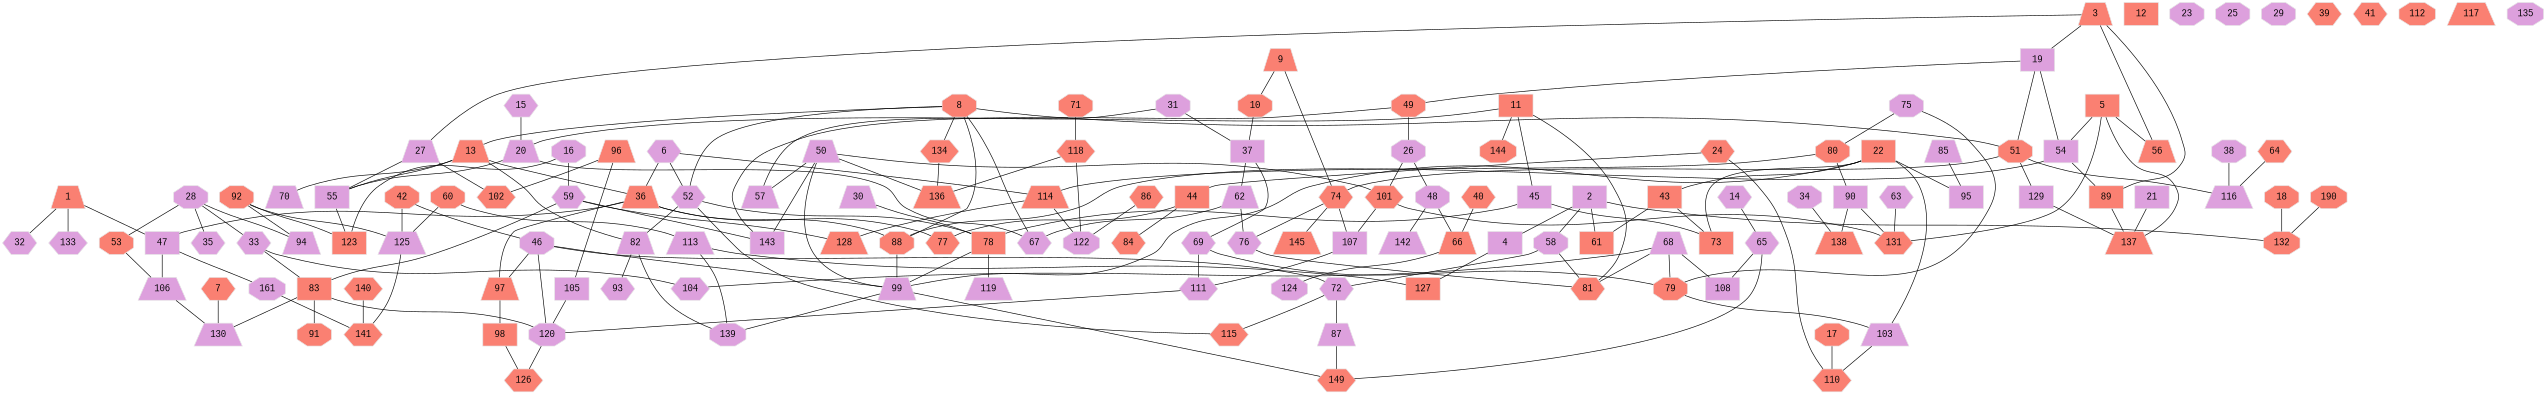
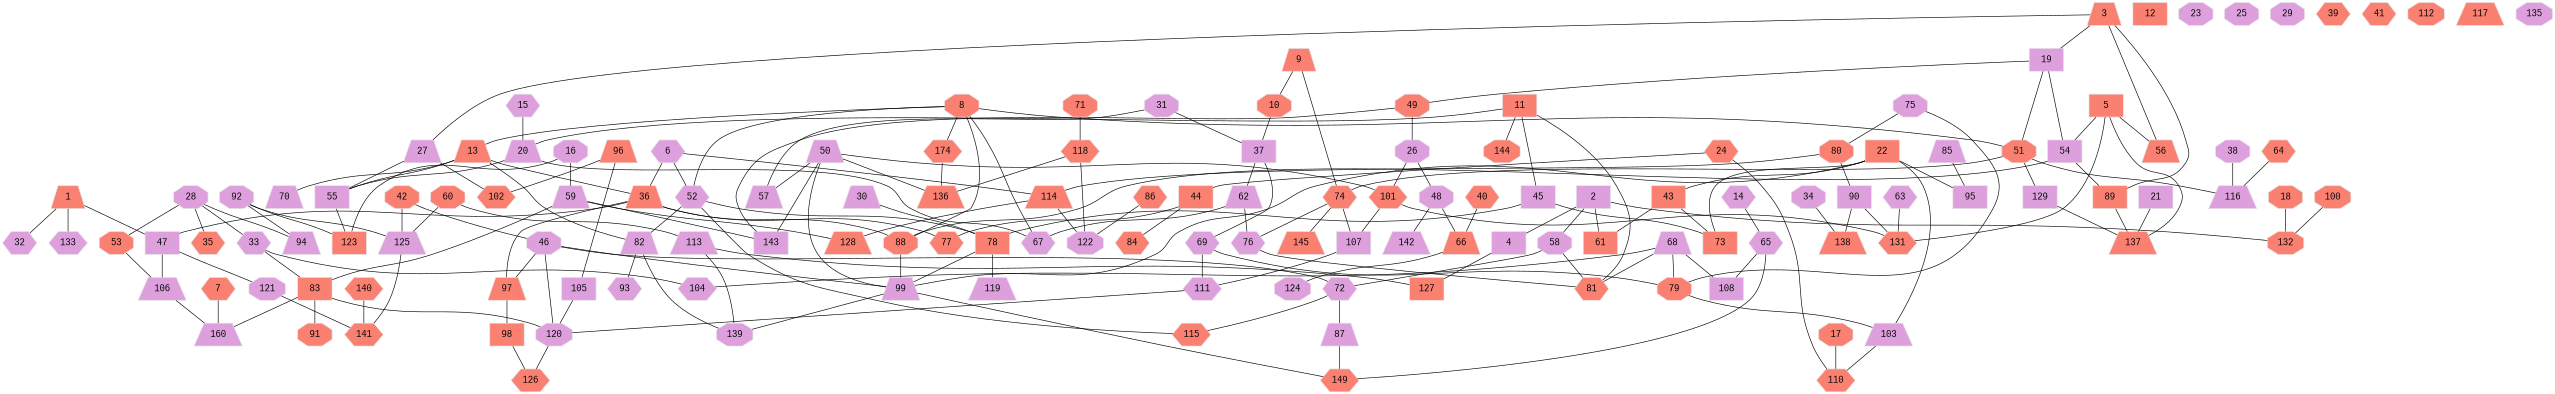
node "134": label "134" -> "174"
node "92": fillcolor salmon -> plum
node "59": shape hexagon -> trapezium
node "190": label "190" -> "100"
node "35": fillcolor plum -> salmon
node "161": label "161" -> "121"
node "130": label "130" -> "160"
